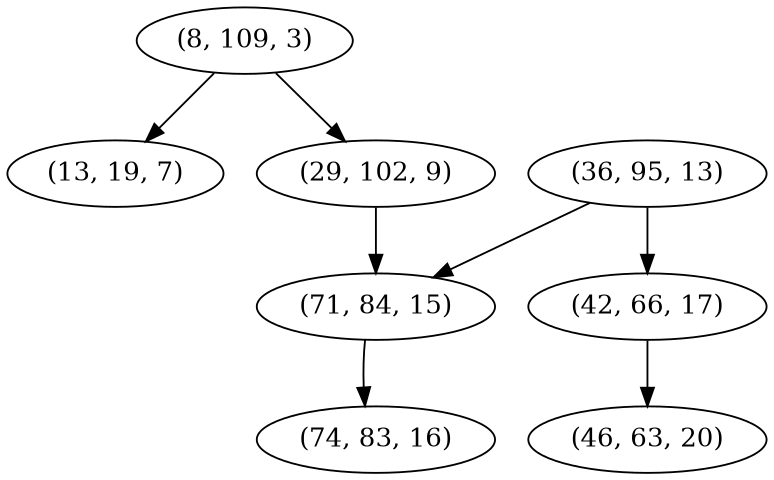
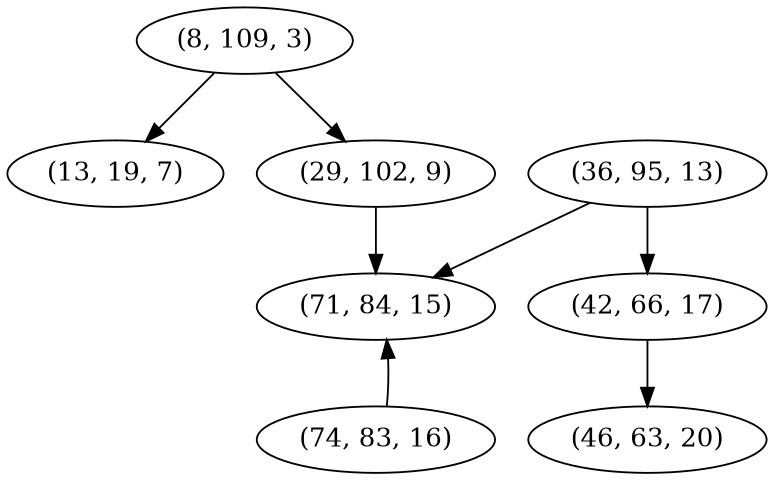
edge "(71, 84, 15)" -> "(74, 83, 16)": reversed
